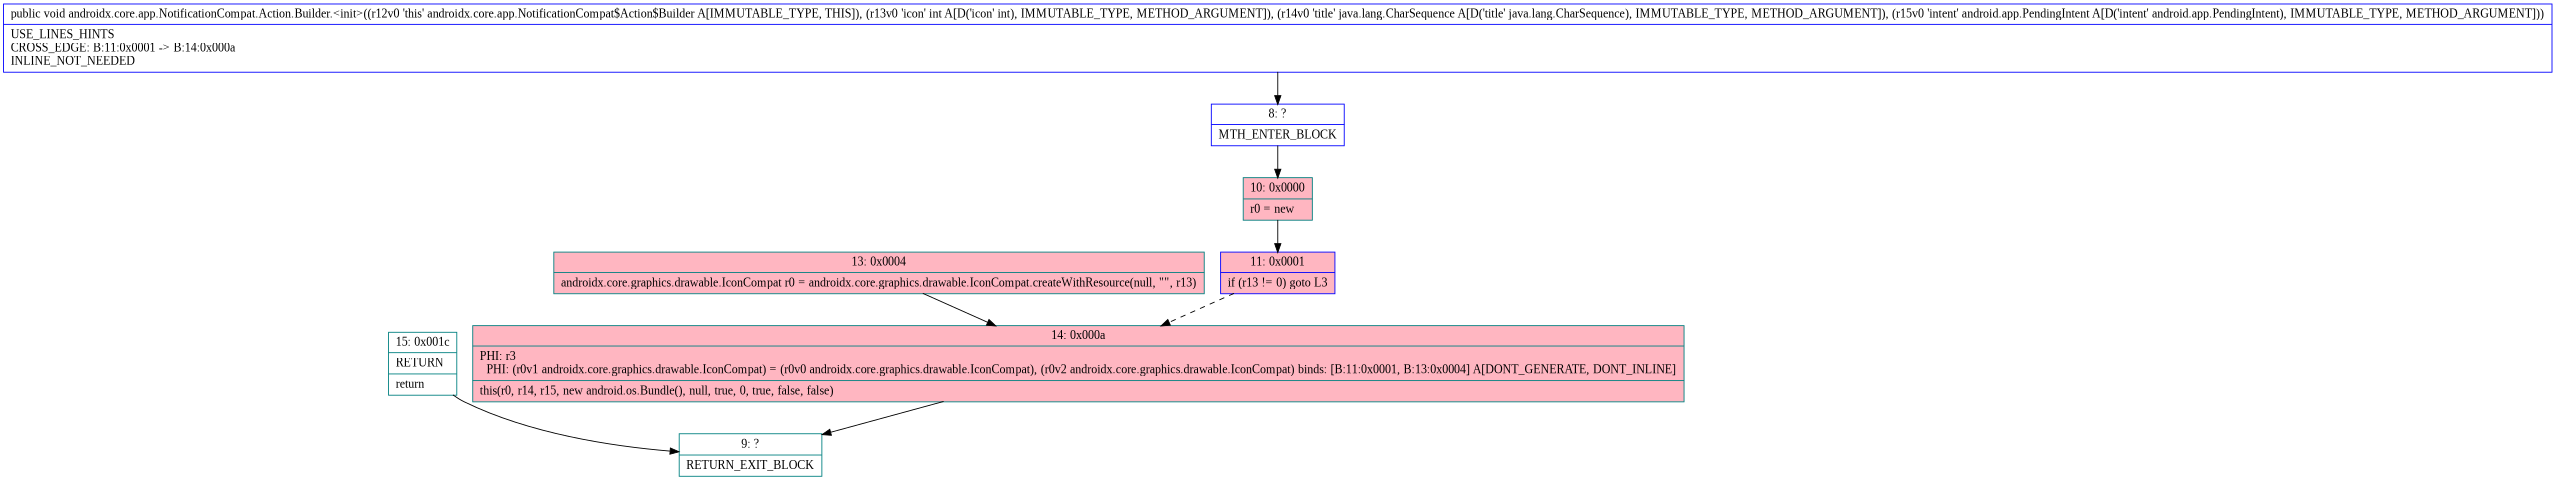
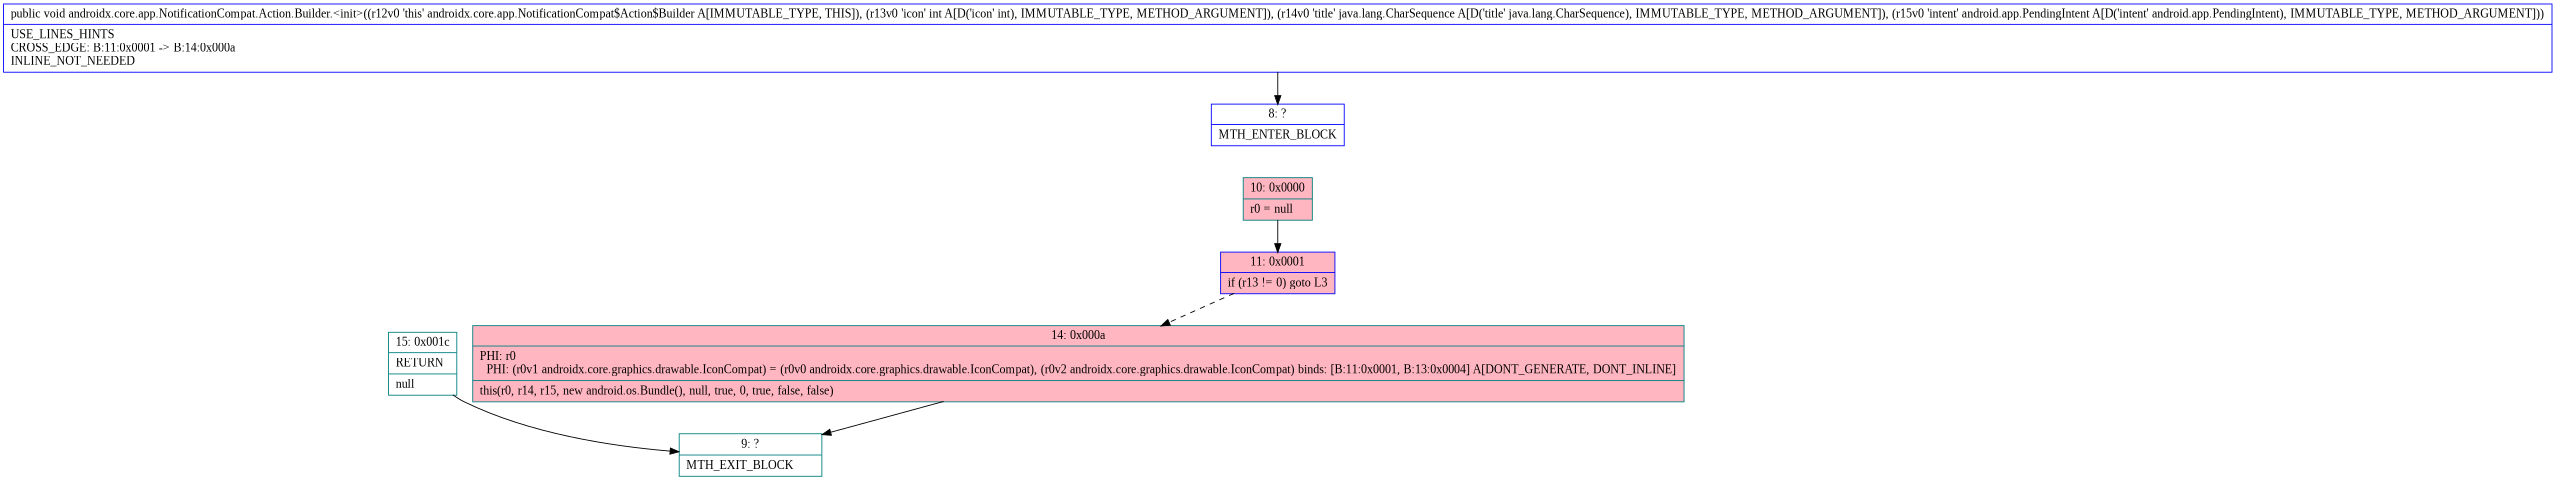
edge "8: ?" -> "10: 0x0000": removed
node "10: 0x0000": text "r0 = new" -> "r0 = null"
node "13: 0x0004": removed
node "14: 0x000a": text "PHI: r3" -> "PHI: r0"
node "15: 0x001c": text "return" -> "null"
node "9: ?": text "RETURN_EXIT_BLOCK" -> "MTH_EXIT_BLOCK"
